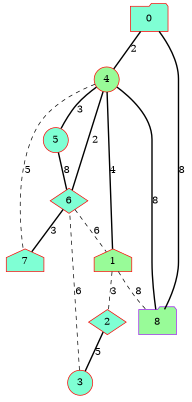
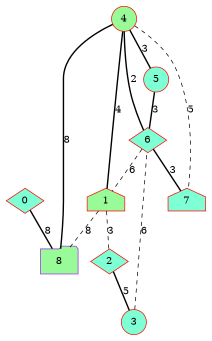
node "0": shape folder -> diamond
edge "0" -- "4": removed, label "2"
edge "5" -- "6": label "8" -> "3"
